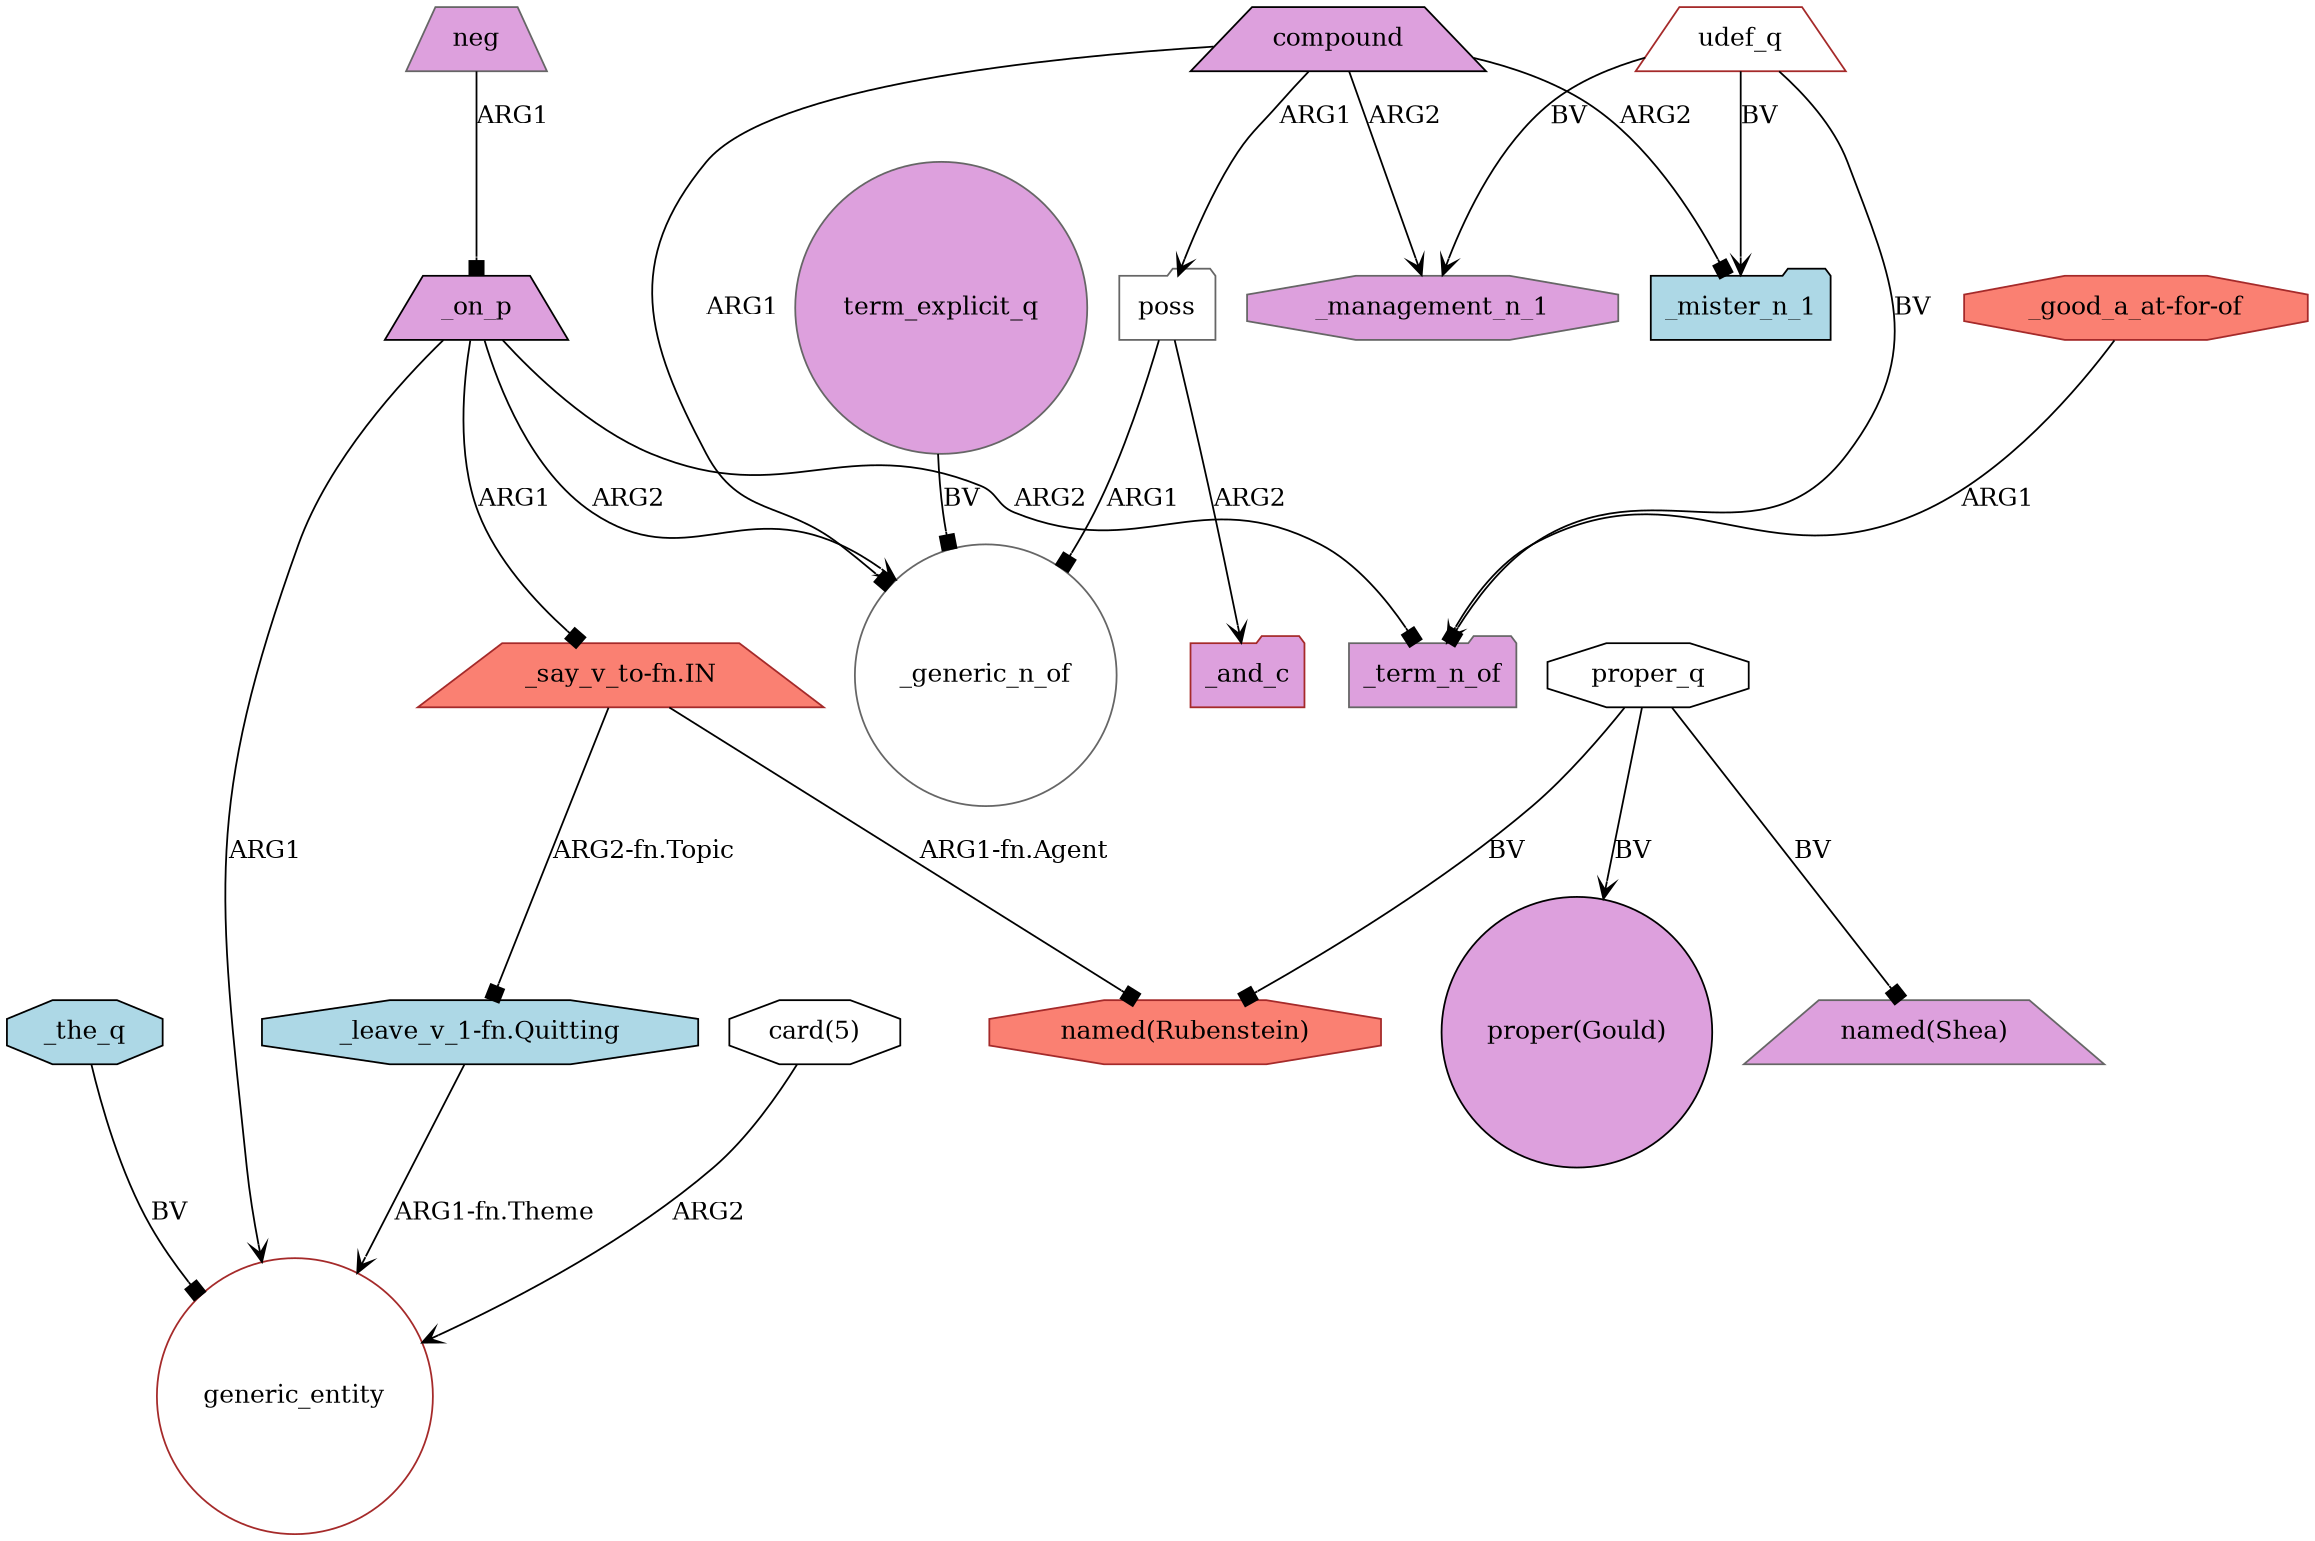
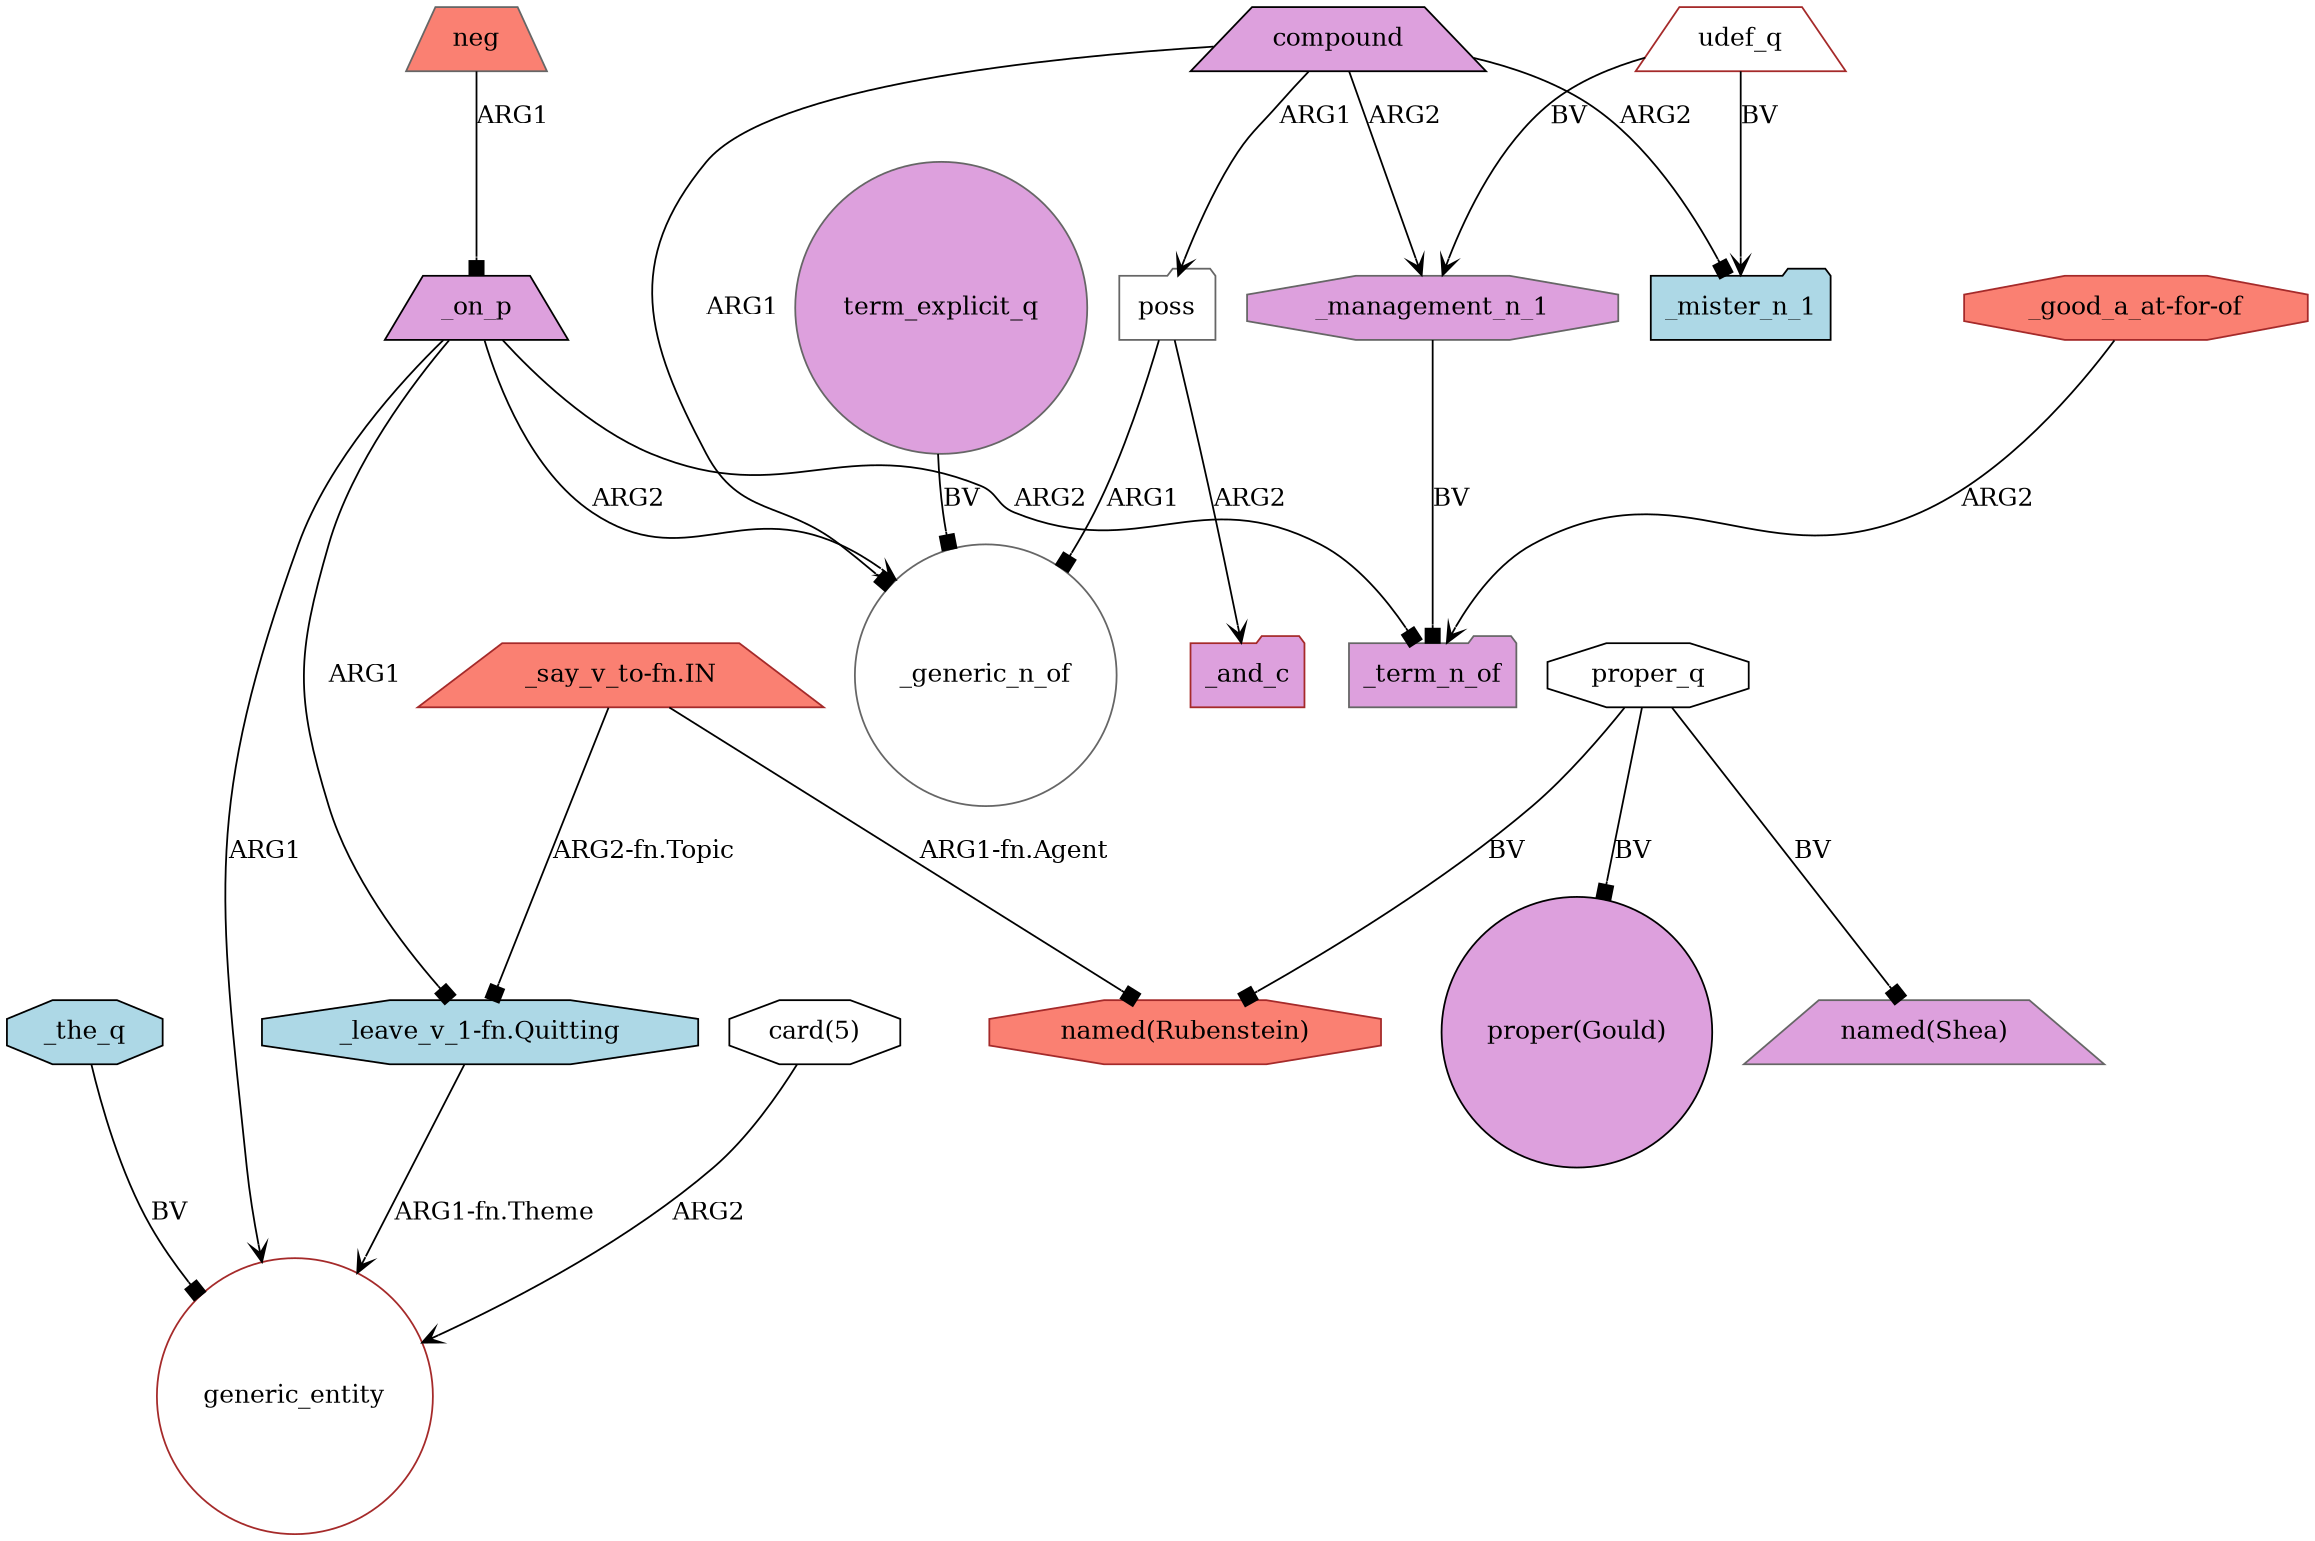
node "neg": fillcolor plum -> salmon
edge "udef_q" -> "_term_n_of": now "_management_n_1" -> "_term_n_of"
edge "_good_a_at-for-of" -> "_term_n_of": label "ARG1" -> "ARG2"
edge "_on_p" -> "_say_v_to-fn.IN": now "_on_p" -> "_leave_v_1-fn.Quitting"
edge "proper_q" -> "proper(Gould)": arrowhead vee -> box
